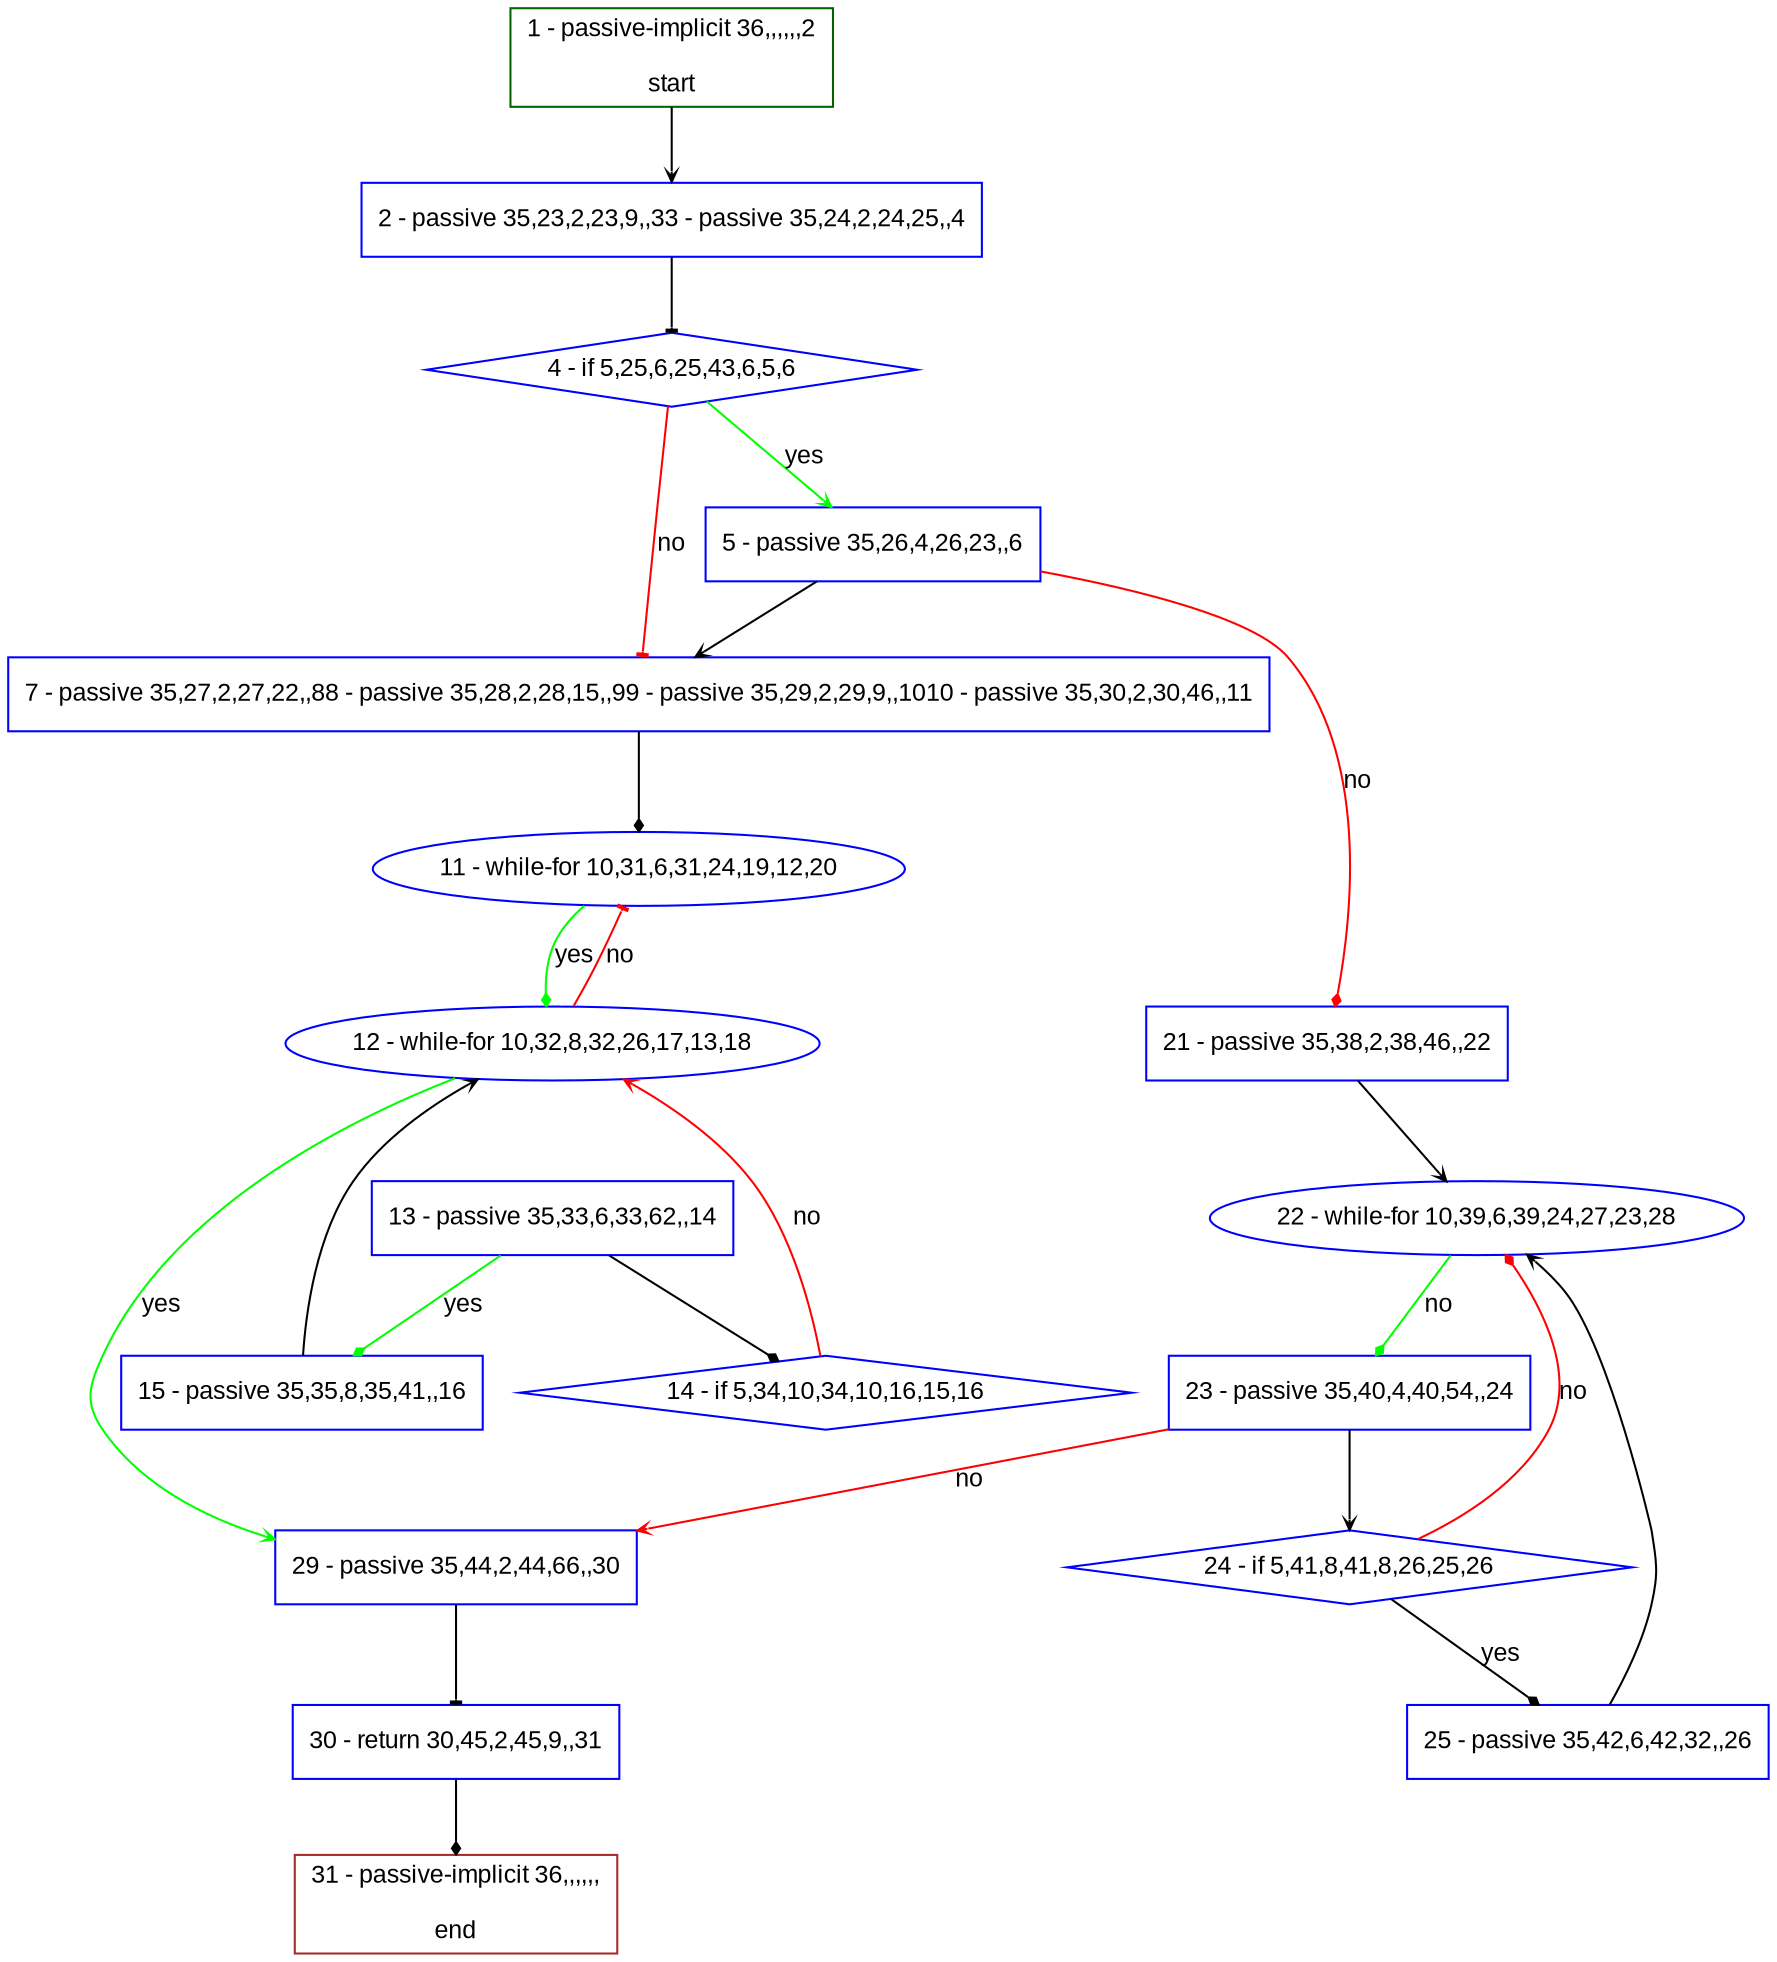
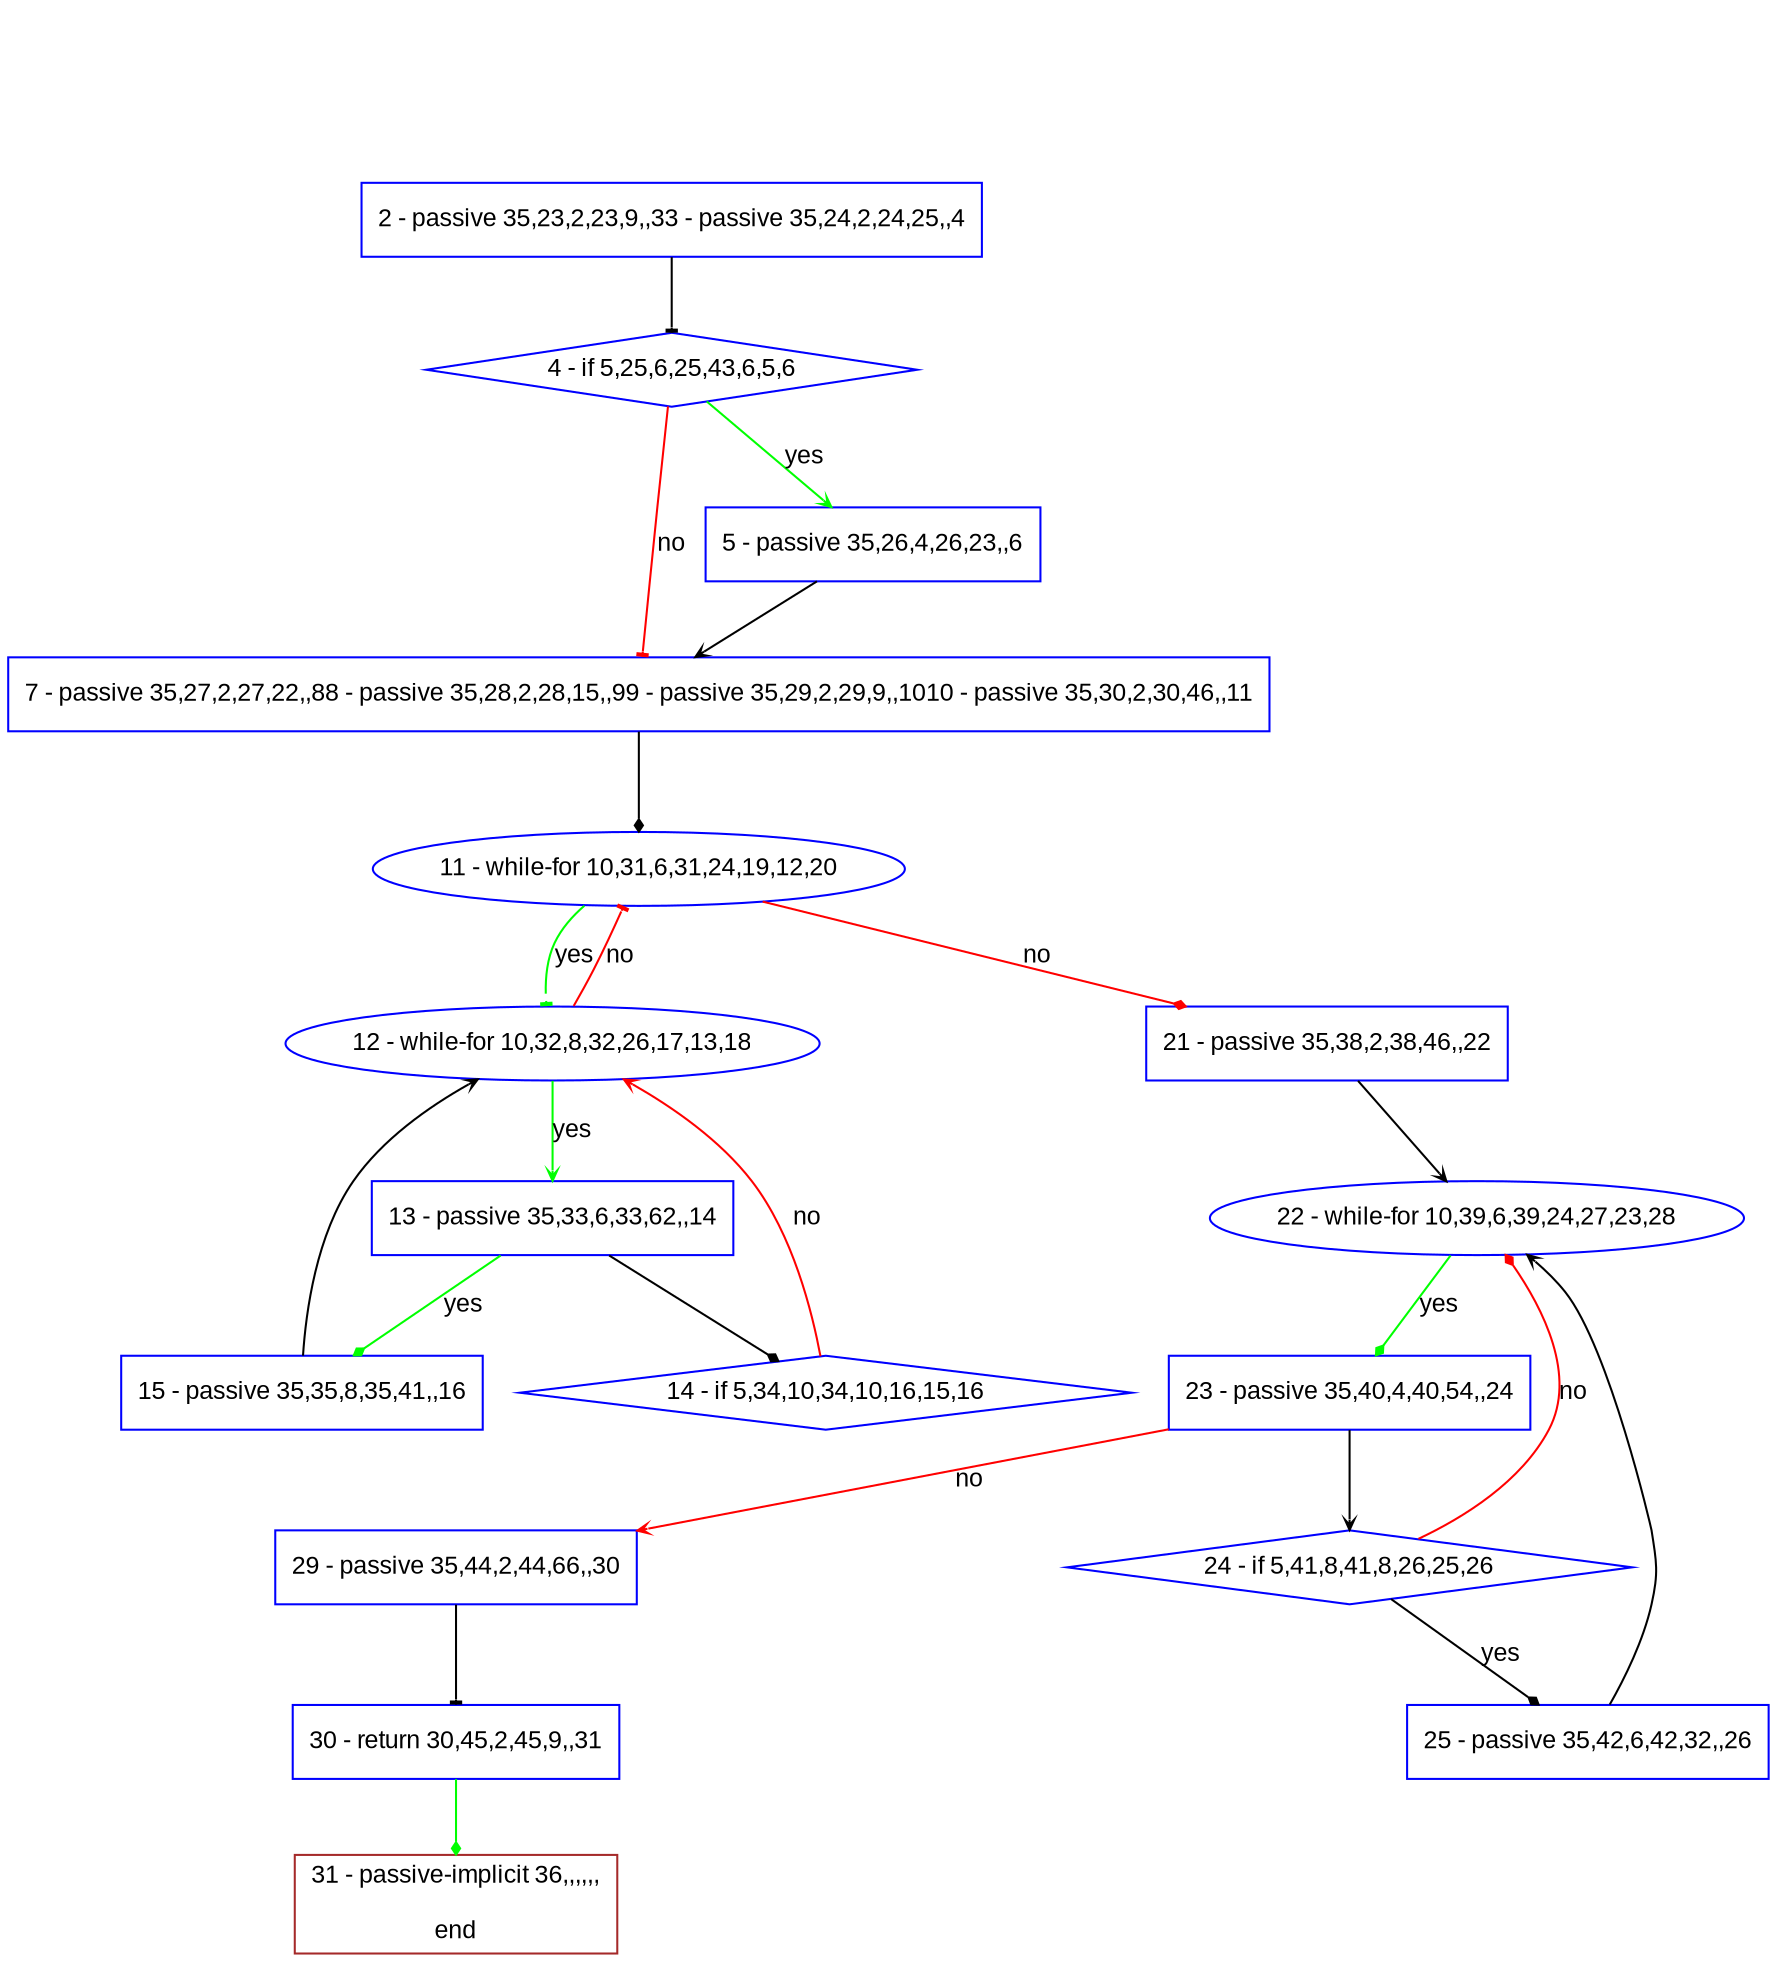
node "1 - passive-implicit 36,,,,,,2 start": removed
edge "5 - passive 35,26,4,26,23,,6" -> "21 - passive 35,38,2,38,46,,22": now "11 - while-for 10,31,6,31,24,19,12,20" -> "21 - passive 35,38,2,38,46,,22"
edge "11 - while-for 10,31,6,31,24,19,12,20" -> "12 - while-for 10,32,8,32,26,17,13,18": arrowhead diamond -> tee
edge "12 - while-for 10,32,8,32,26,17,13,18" -> "29 - passive 35,44,2,44,66,,30": now "12 - while-for 10,32,8,32,26,17,13,18" -> "13 - passive 35,33,6,33,62,,14"
edge "22 - while-for 10,39,6,39,24,27,23,28" -> "23 - passive 35,40,4,40,54,,24": label "no" -> "yes"
edge "30 - return 30,45,2,45,9,,31" -> "31 - passive-implicit 36,,,,,, end": color #000000 -> #00ff00
